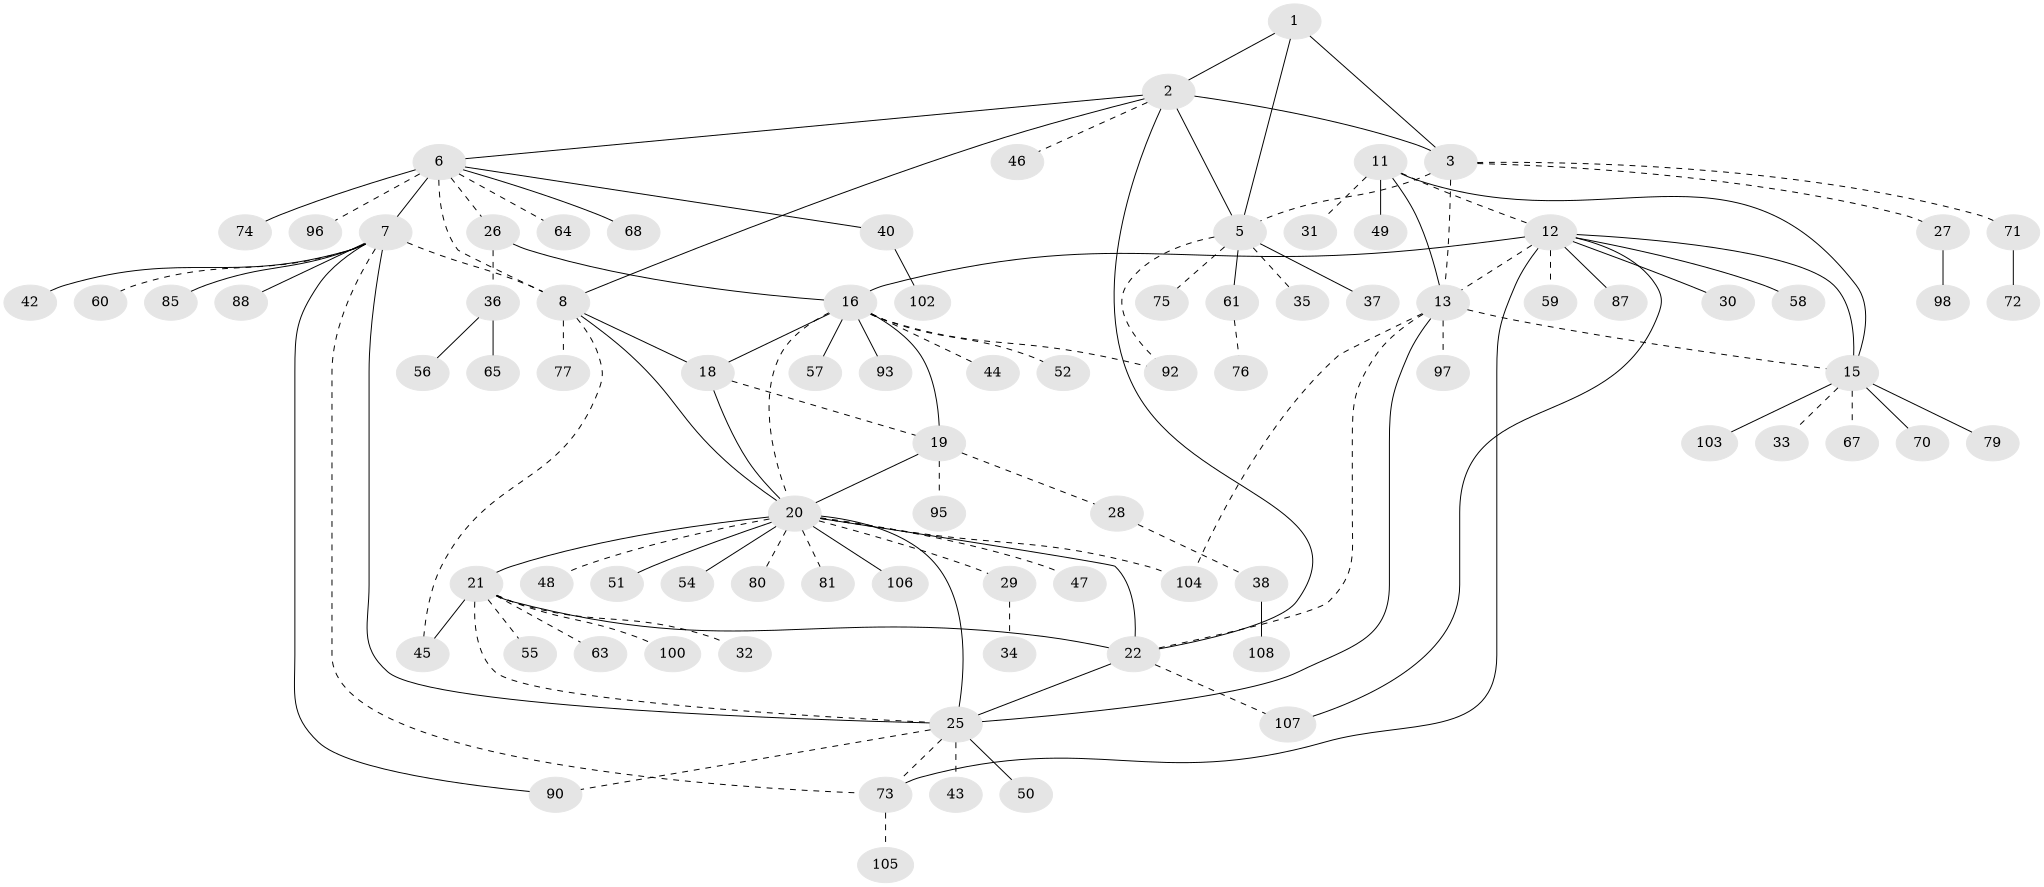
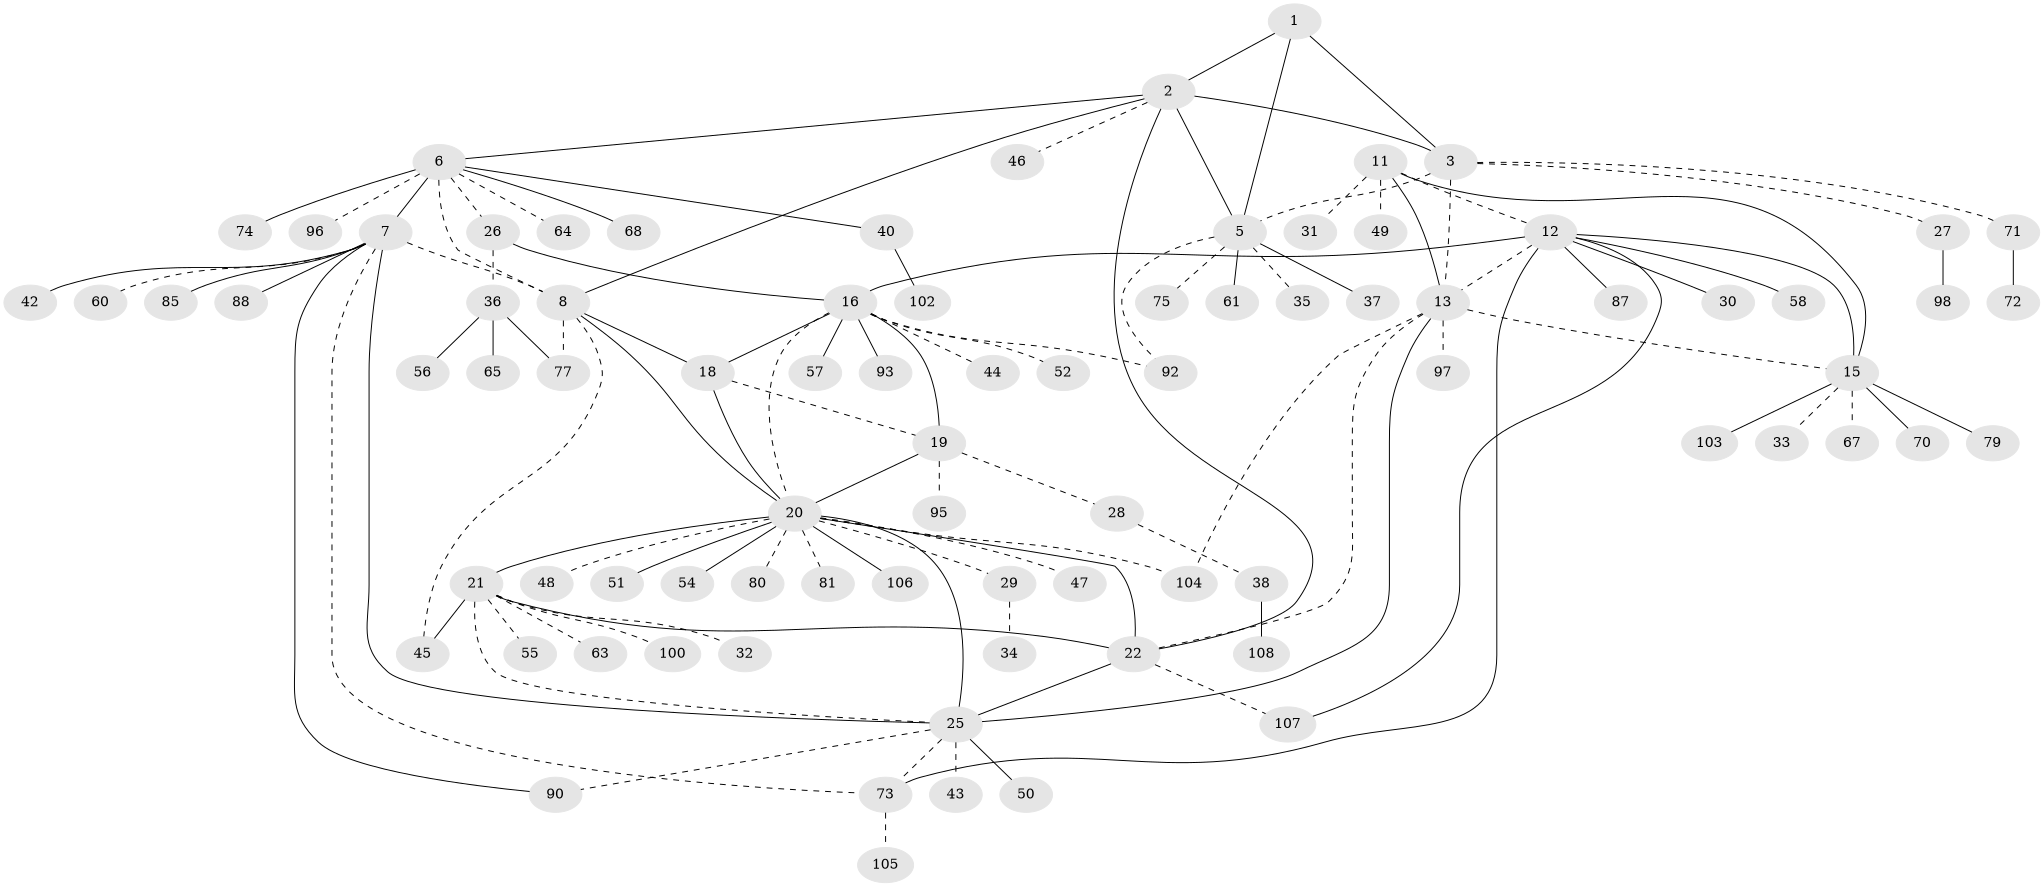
edge "11" -- "49": style solid -> dashed
node "59": removed
edge "36" -- "77": added
node "76": removed
